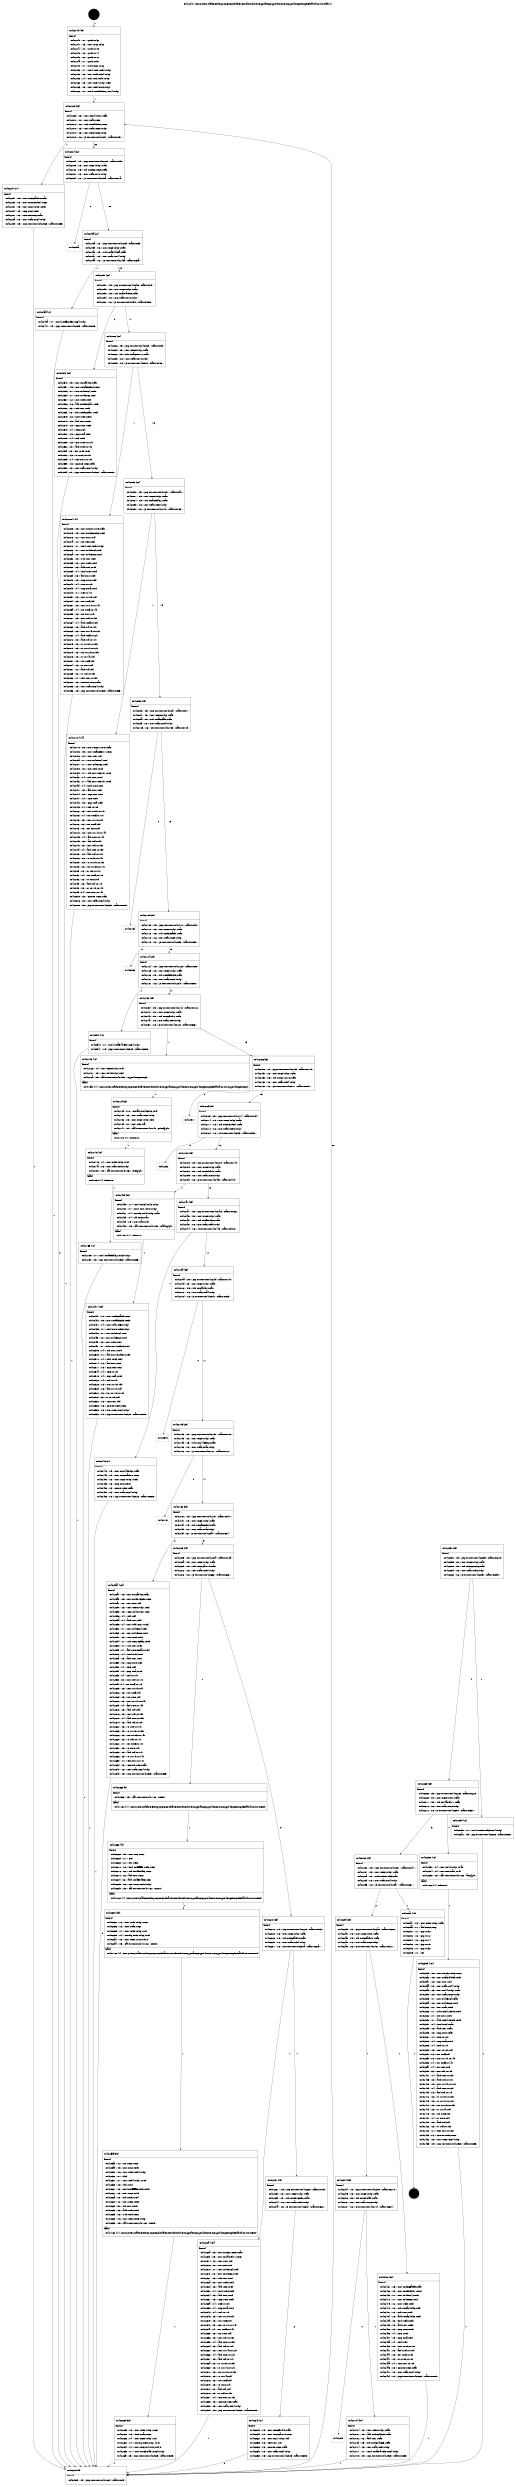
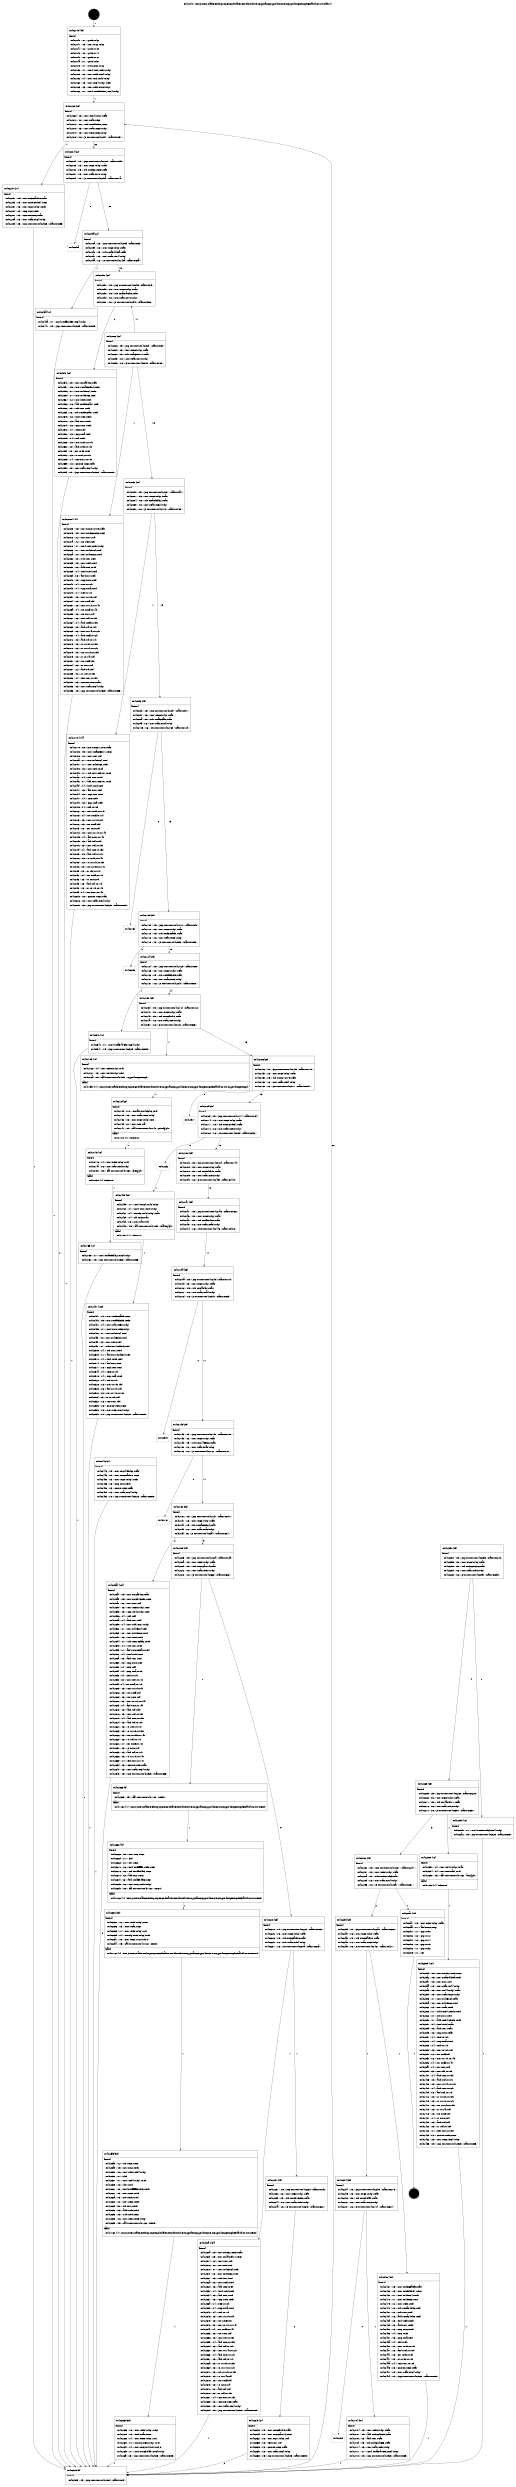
edge "0x4020b0 [22]" -> "0x4020c6 [22]": reversed
edge "0x402188 [25]" -> "0x4024b9 [30]": now "0x4022f2" -> "0x4024b9 [30]"
edge "0x4021a1 [25]" -> "0x402446 [27]": removed, label "1"
